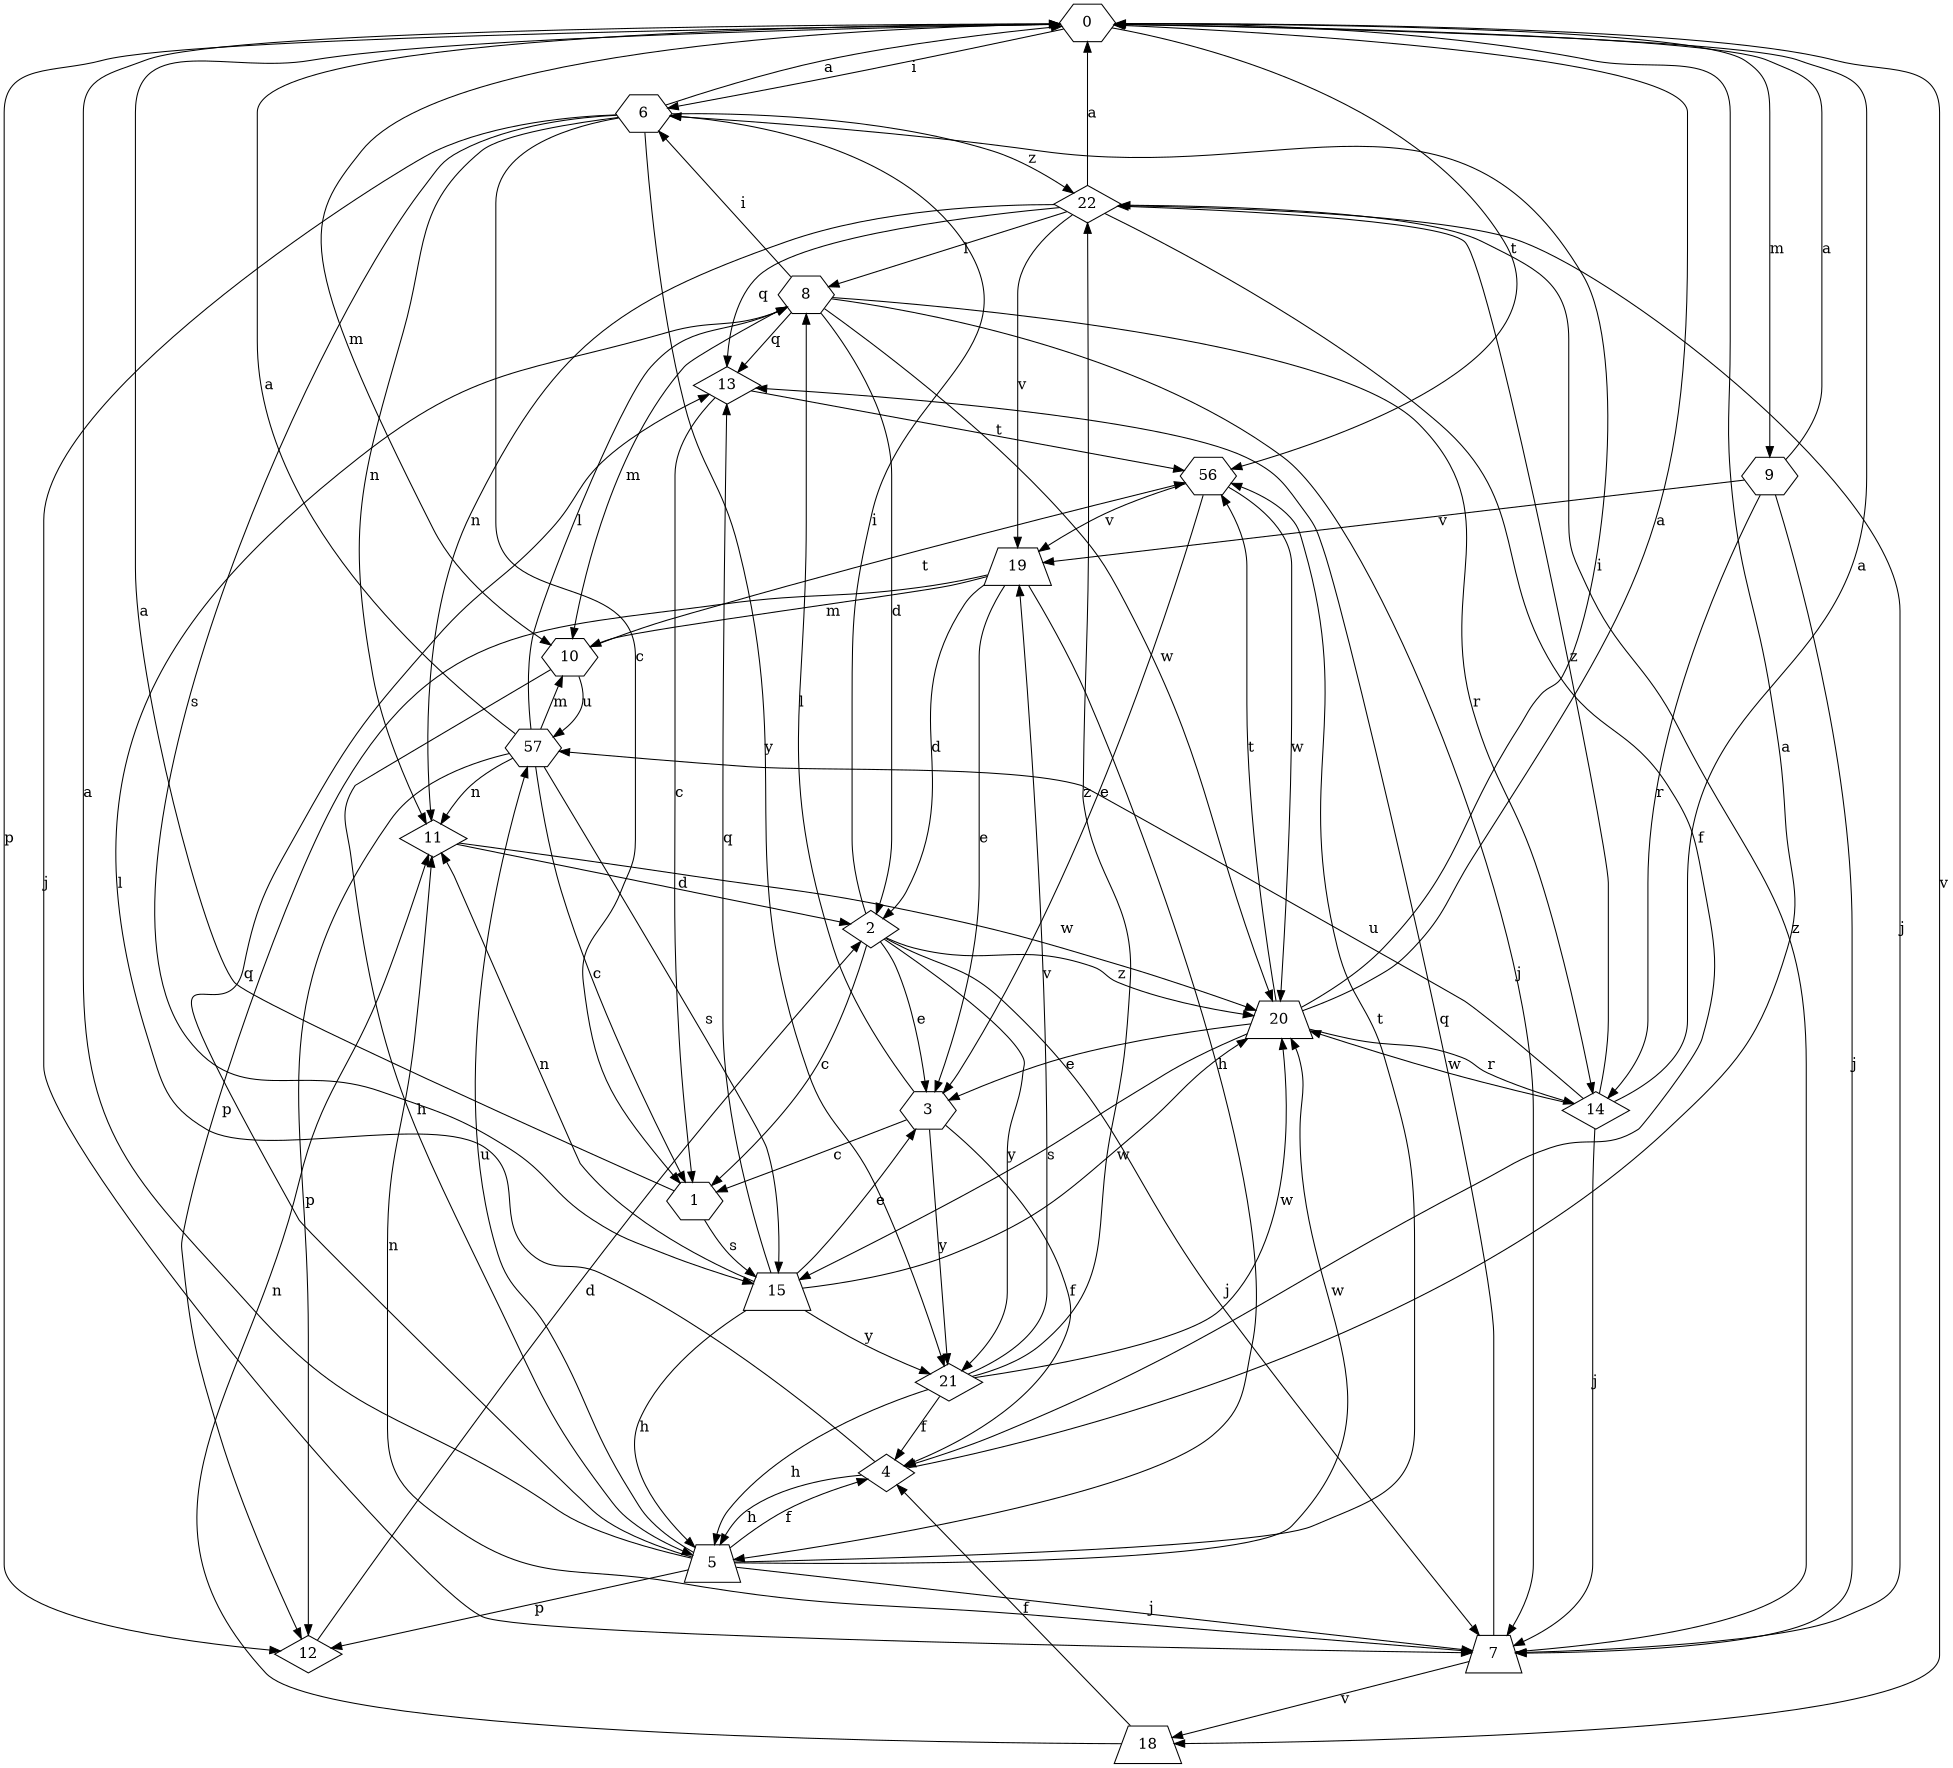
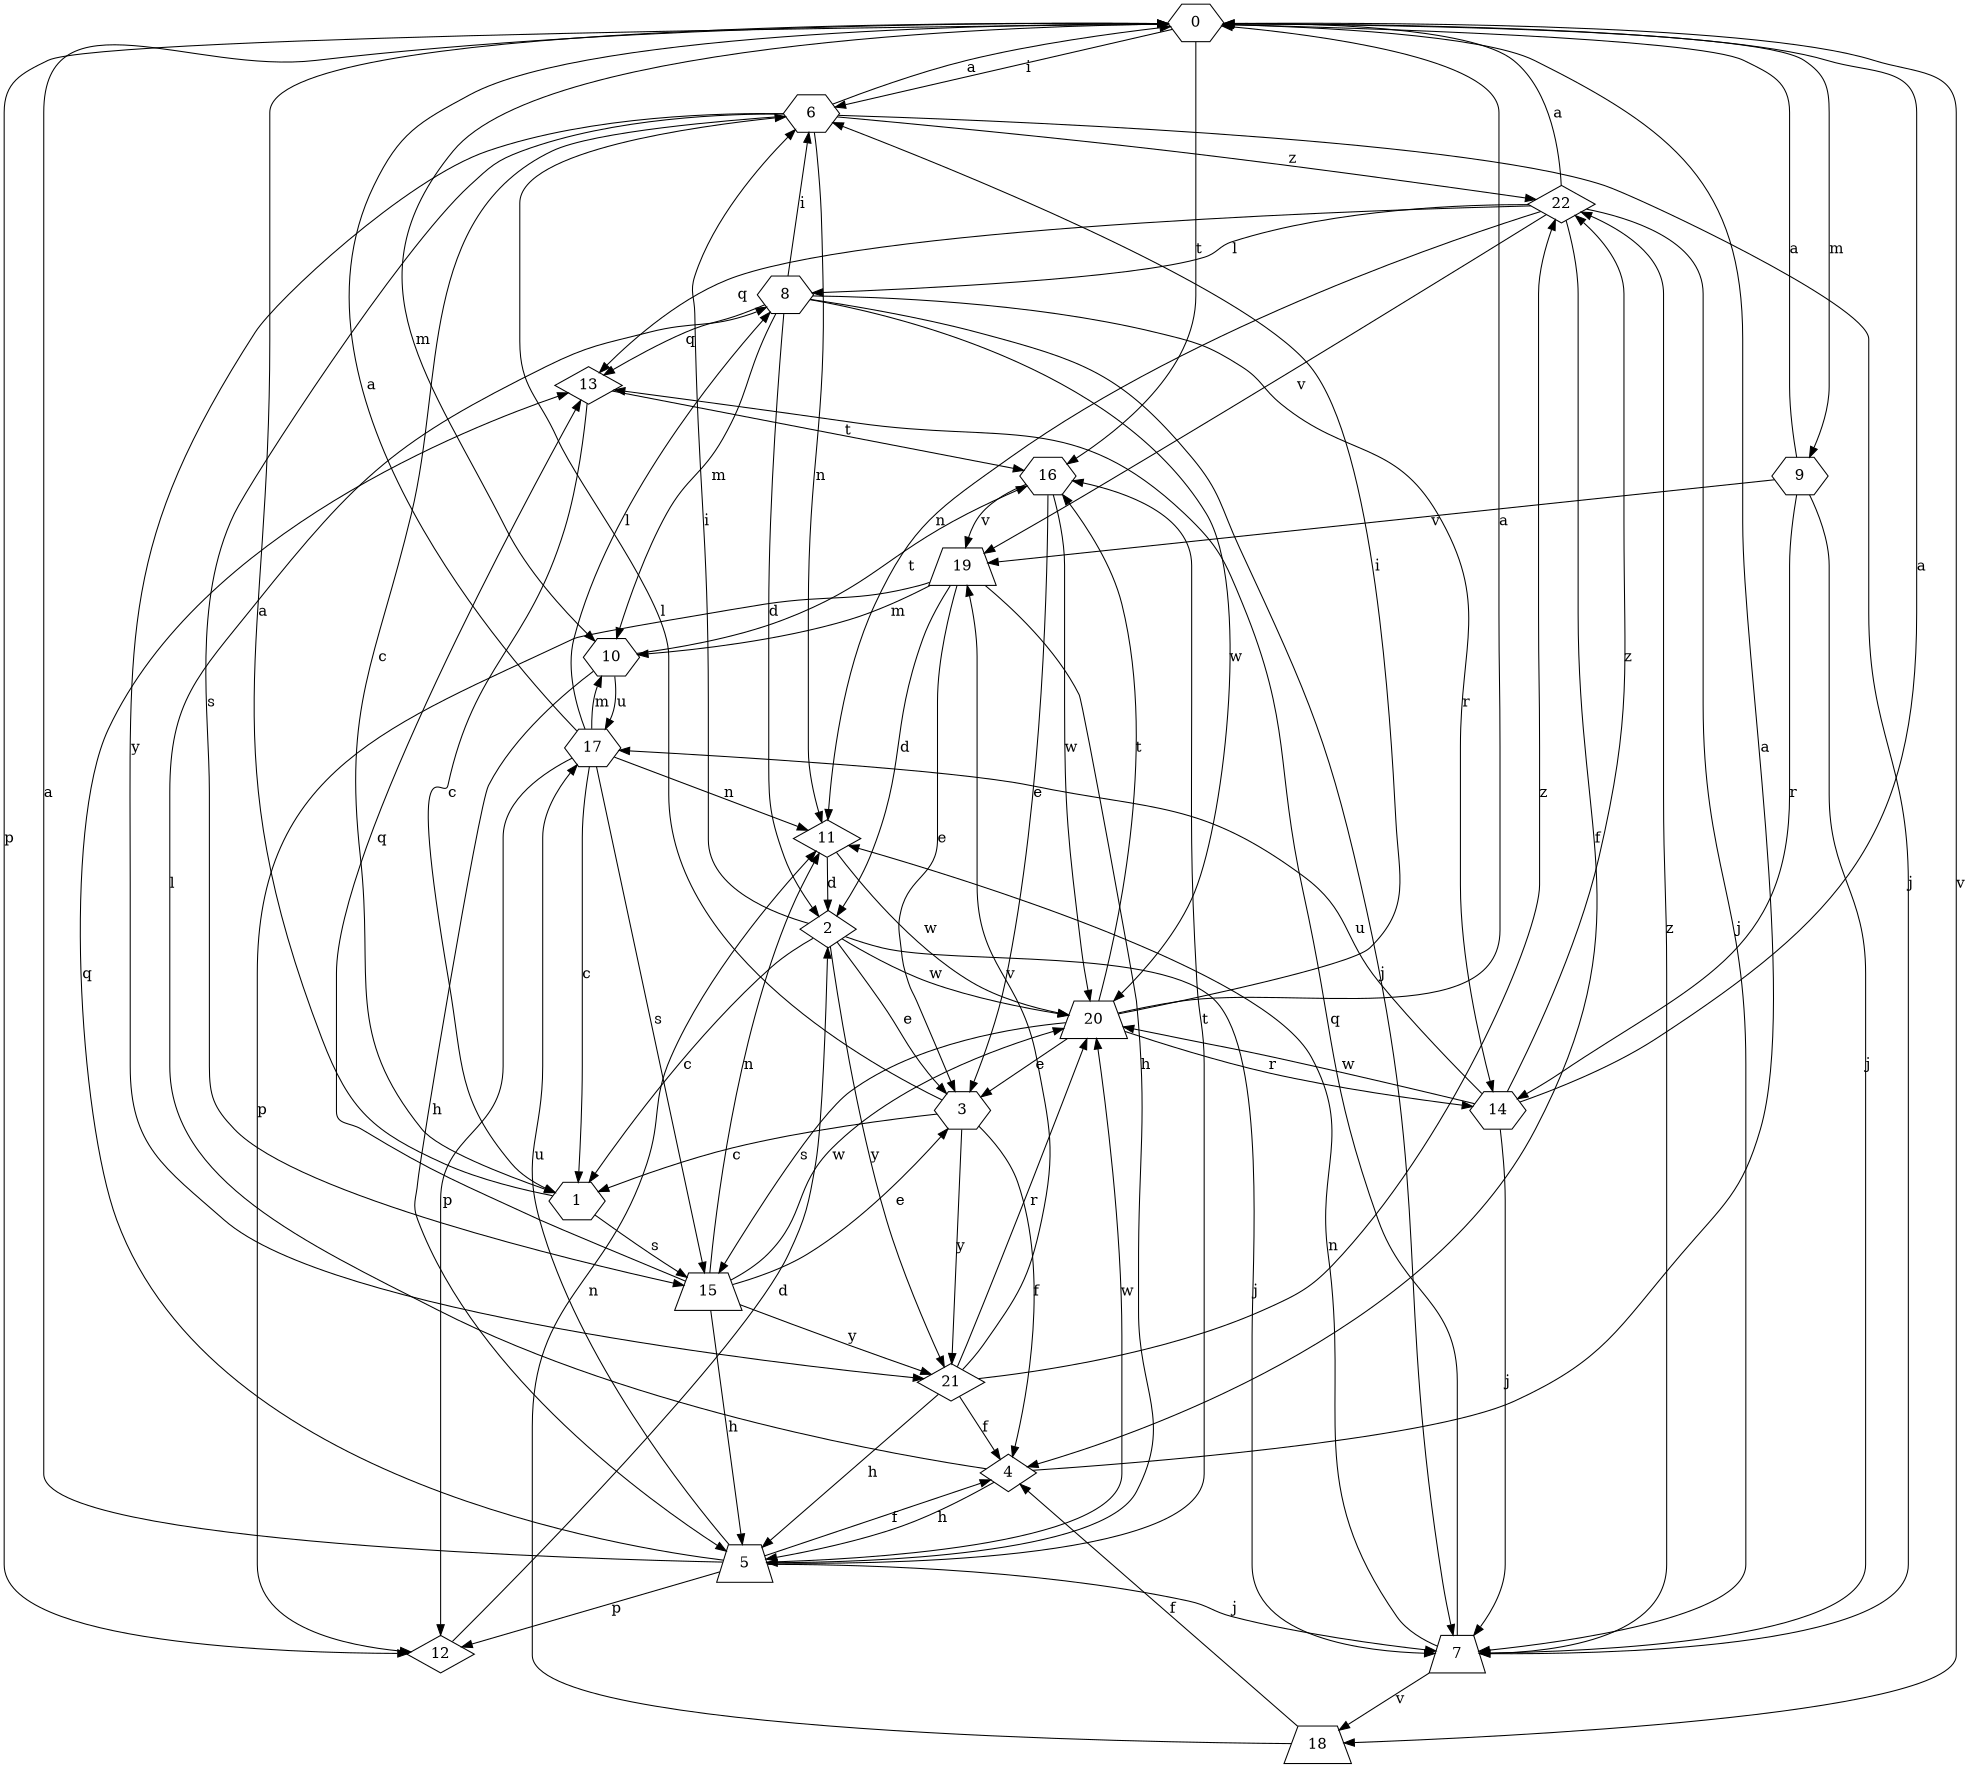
node "56": label "56" -> "16"
edge "3" -> "8": now "3" -> "6"
node "57": label "57" -> "17"
edge "2" -> "20": label "z" -> "w"
node "14": shape diamond -> hexagon
edge "21" -> "20": label "w" -> "r"
